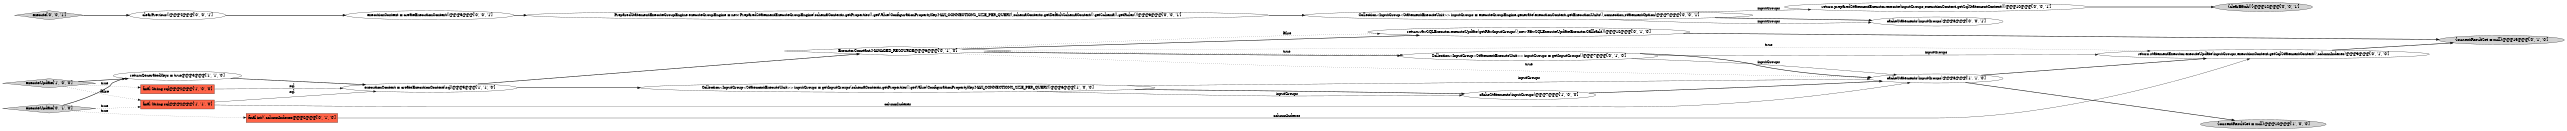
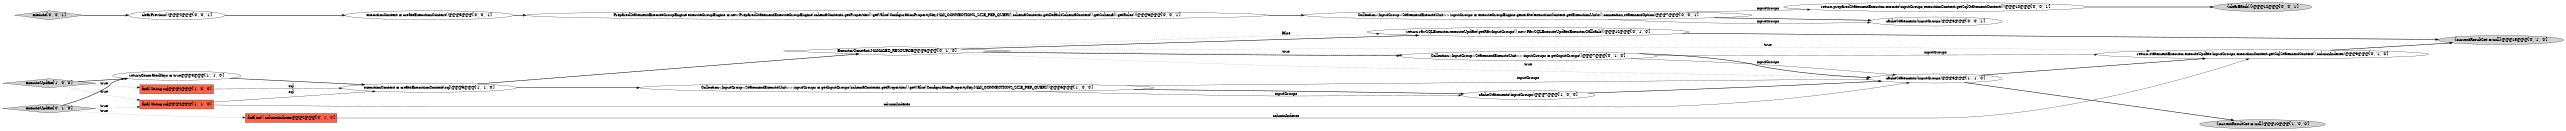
edge "executeUpdate['1', '0', '0']" -> "final String sql@@@2@@@['1', '1', '0']": label "false" -> "true"
